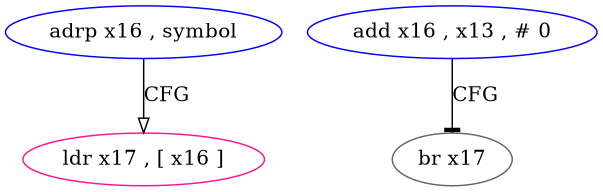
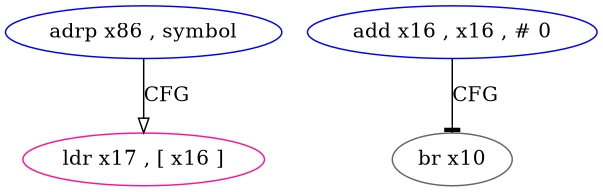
node "adrp x16 , symbol": label "adrp x16 , symbol" -> "adrp x86 , symbol"
node "add x16 , x13 , # 0": label "add x16 , x13 , # 0" -> "add x16 , x16 , # 0"
node "br x17": label "br x17" -> "br x10"
